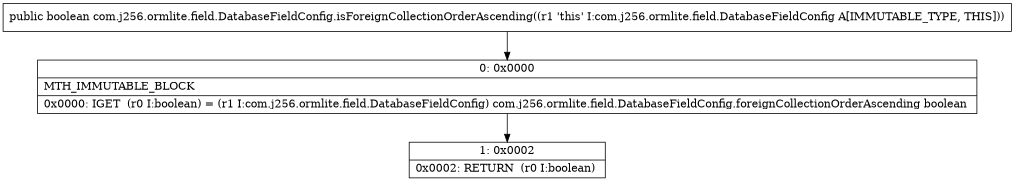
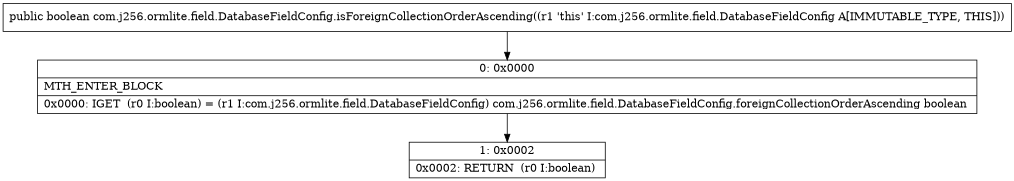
node "0: 0x0000": text "MTH_IMMUTABLE_BLOCK" -> "MTH_ENTER_BLOCK"
